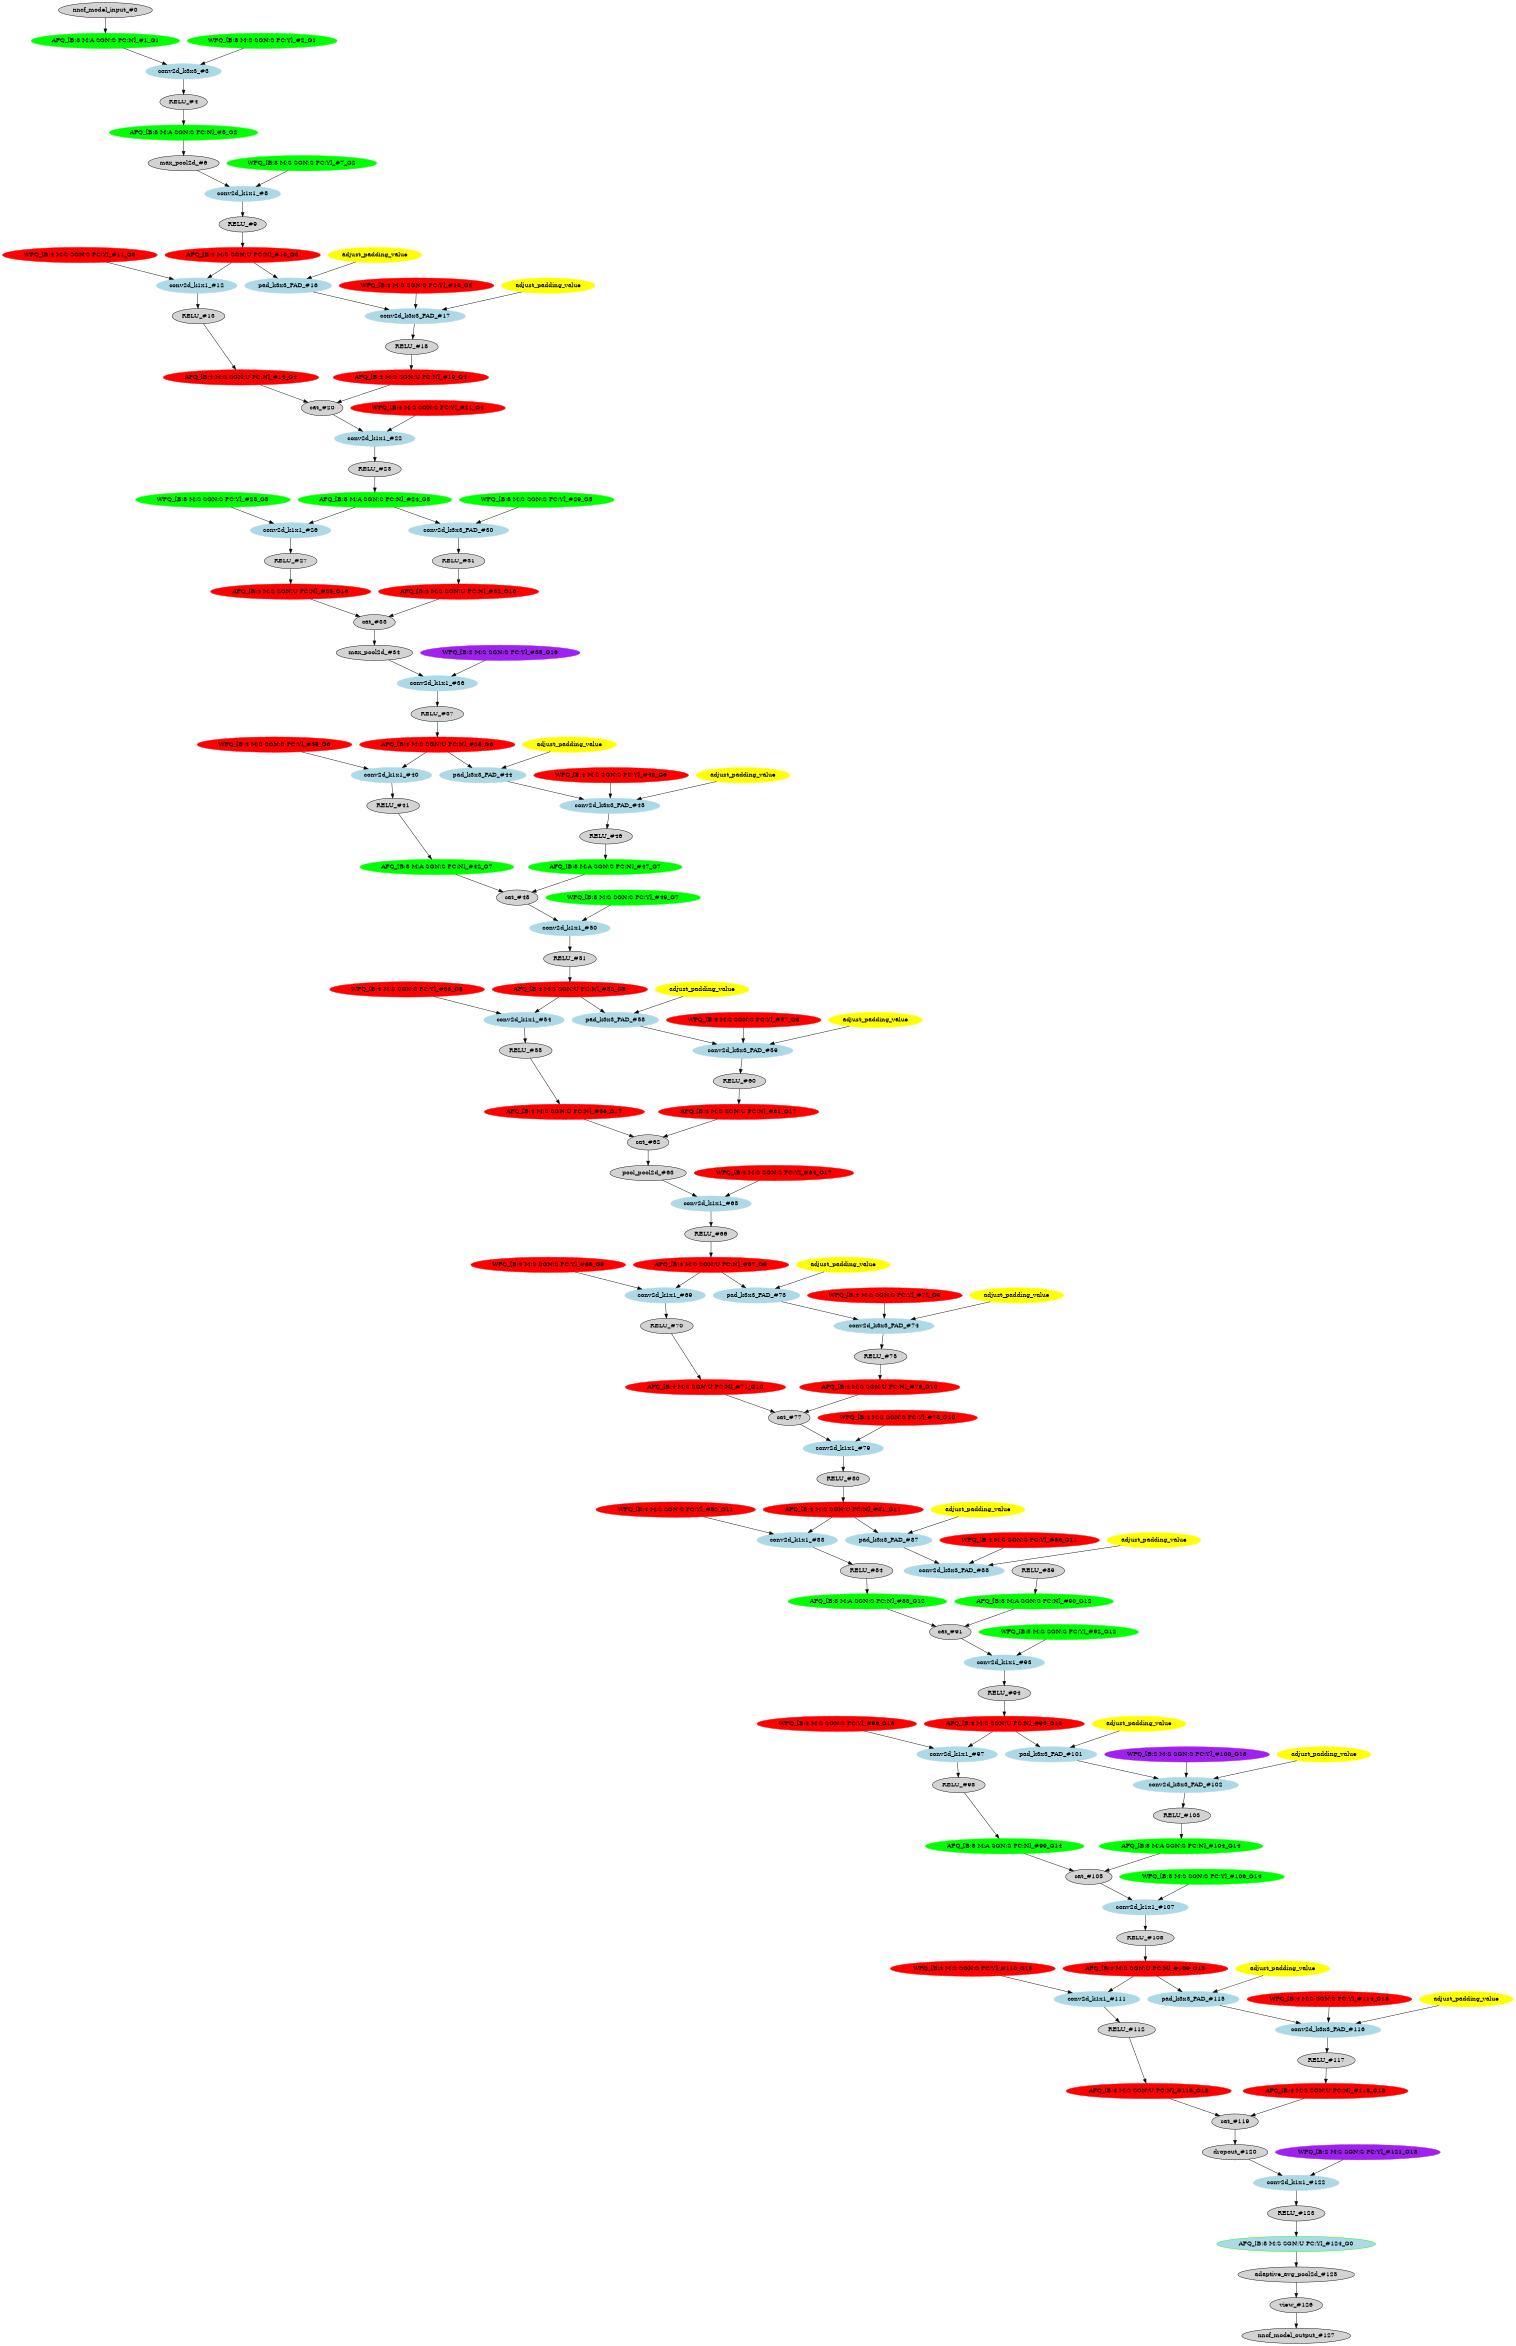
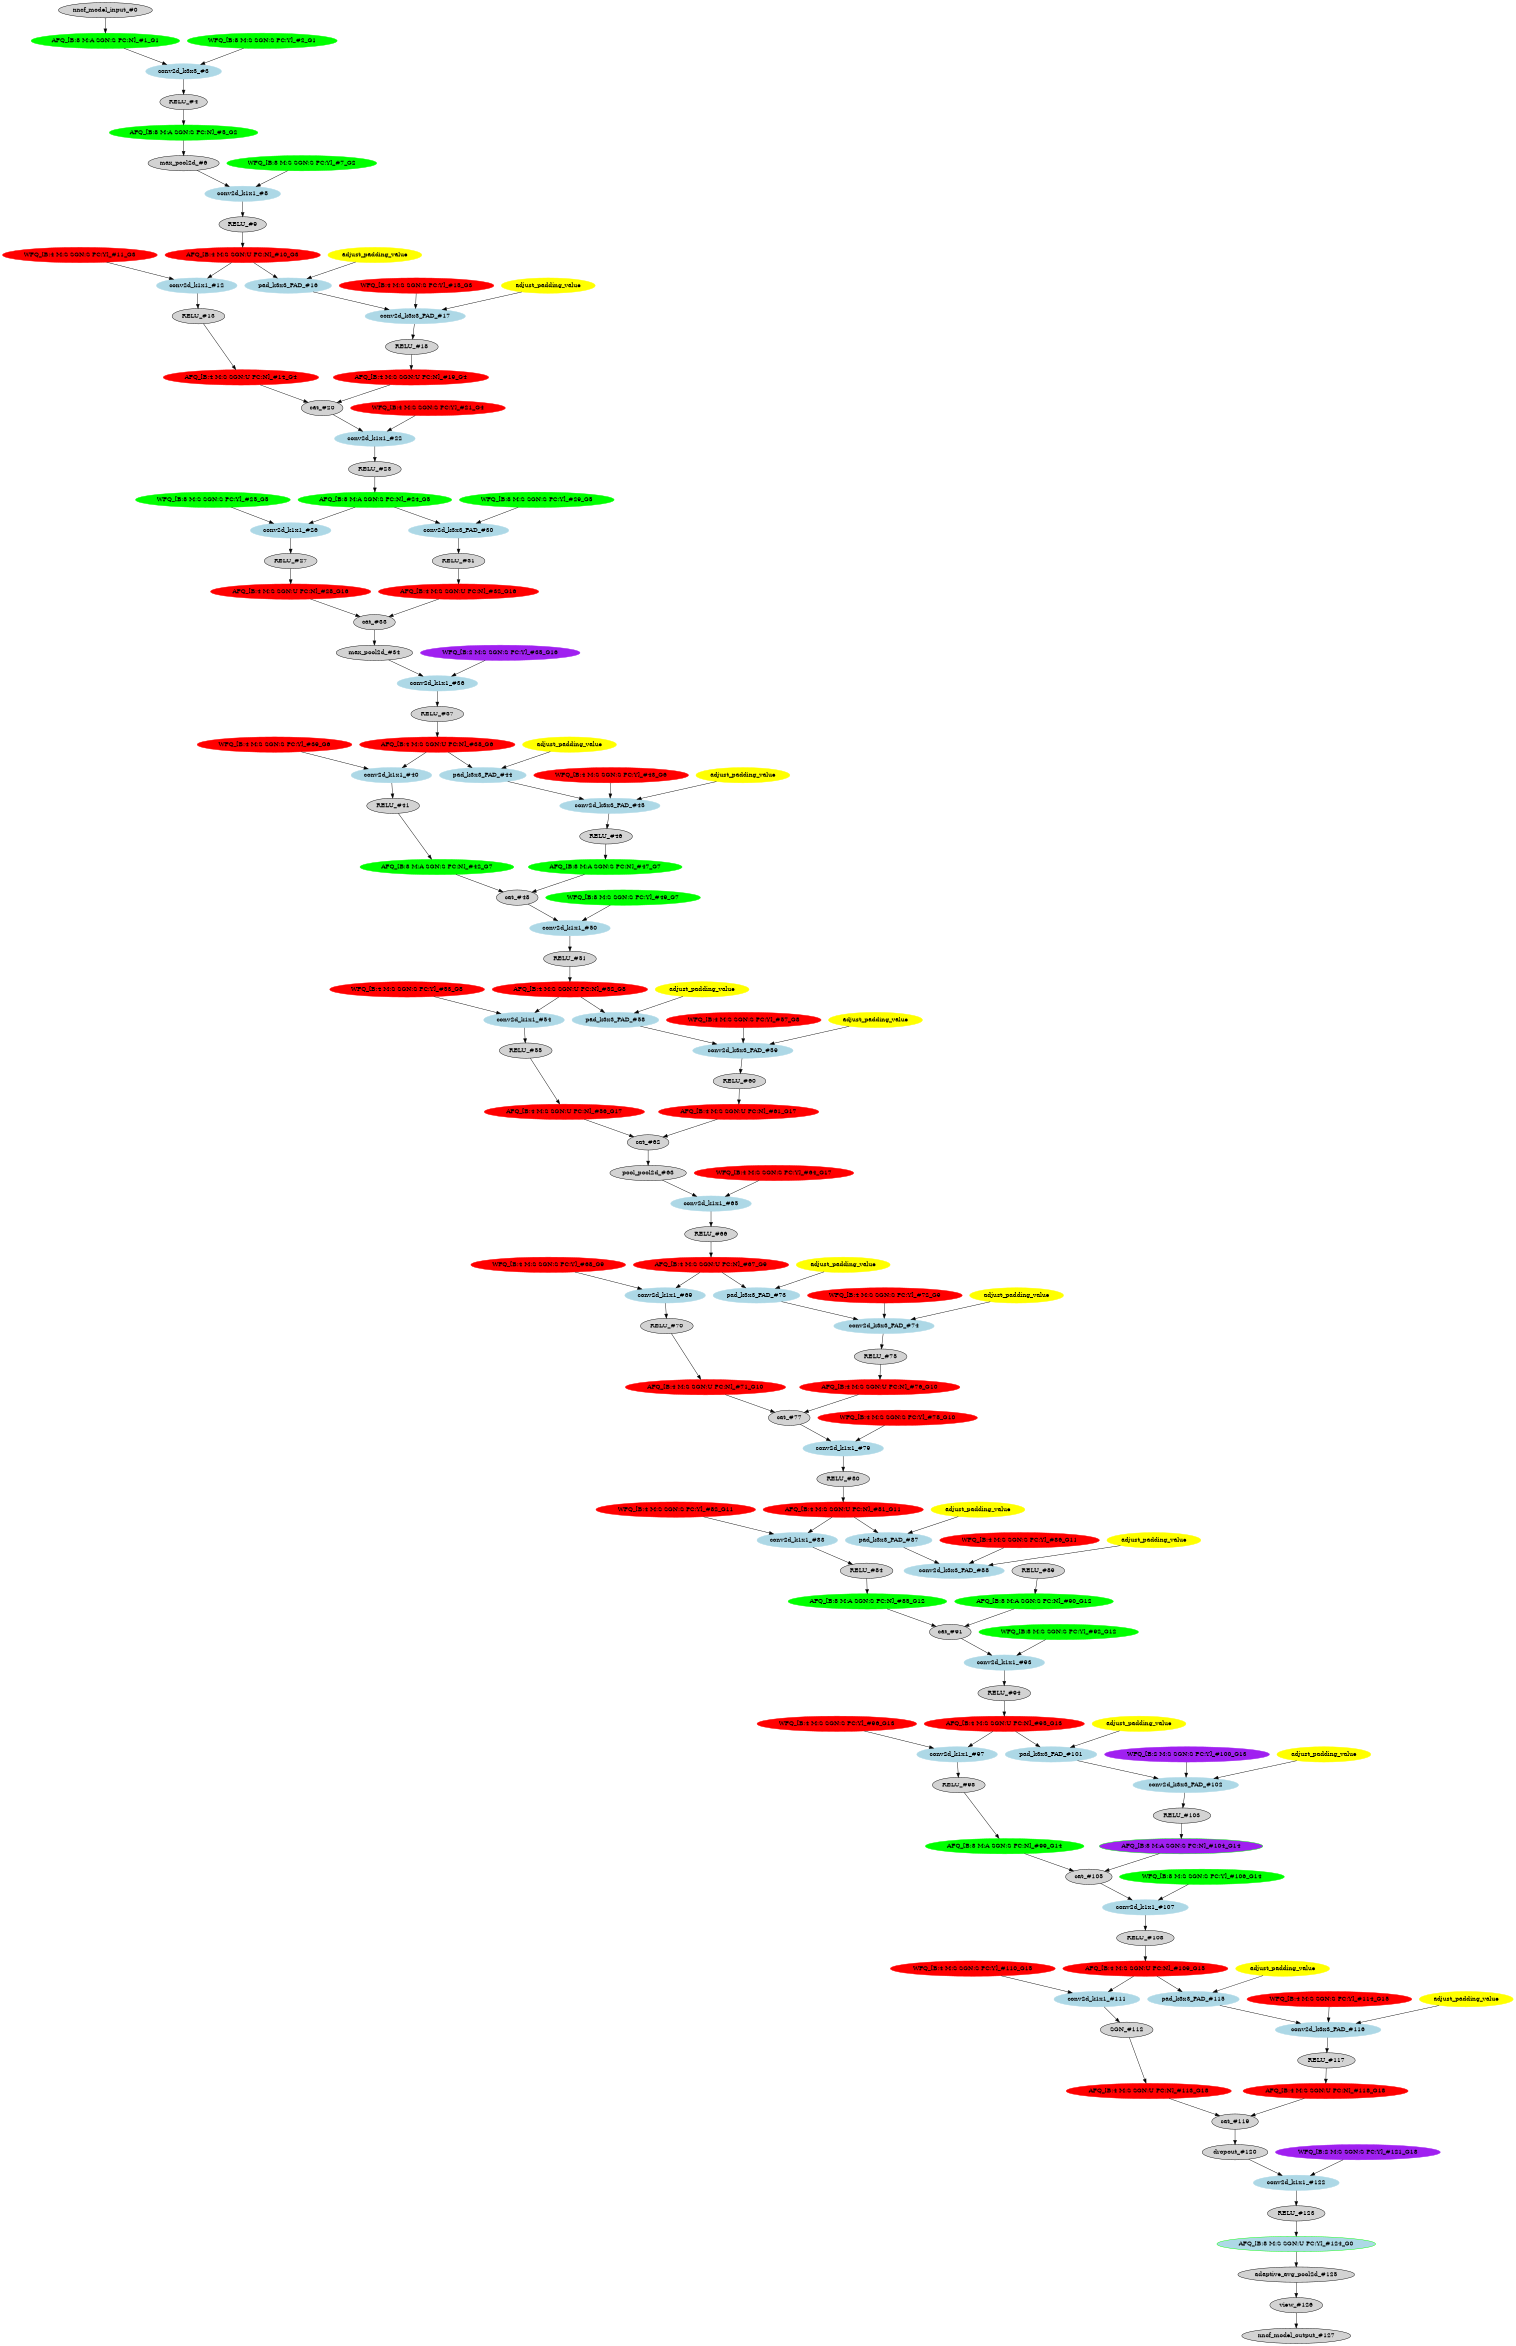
node "AFQ_[B:8 M:A SGN:S PC:N]_#104_G14": fillcolor green -> purple
node "RELU_#112": label "RELU_#112" -> "SGN_#112"
